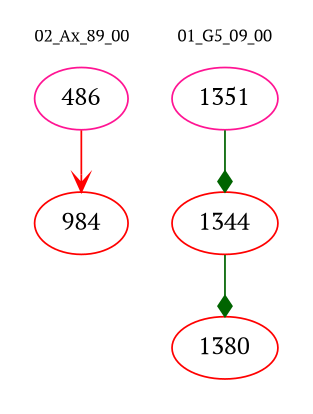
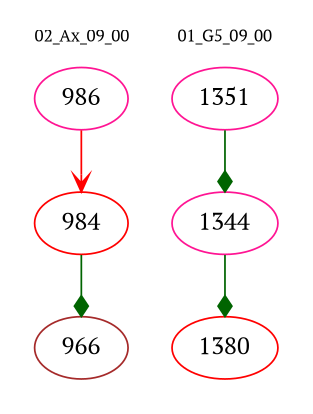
cluster "02_Ax_89_00": label "02_Ax_89_00" -> "02_Ax_09_00"
node "486": label "486" -> "986"
node "1344": color red -> deeppink
node "966": added
